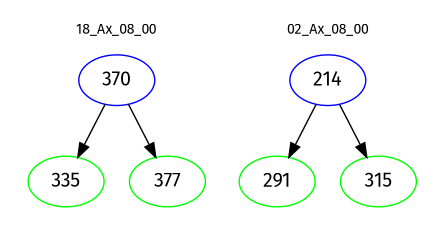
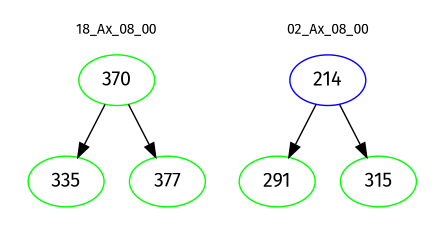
node "370": color blue -> green
